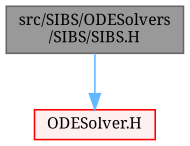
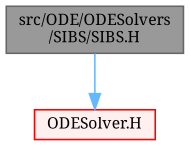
node "src/SIBS/ODESolvers /SIBS/SIBS.H": label "src/SIBS/ODESolvers /SIBS/SIBS.H" -> "src/ODE/ODESolvers /SIBS/SIBS.H"
